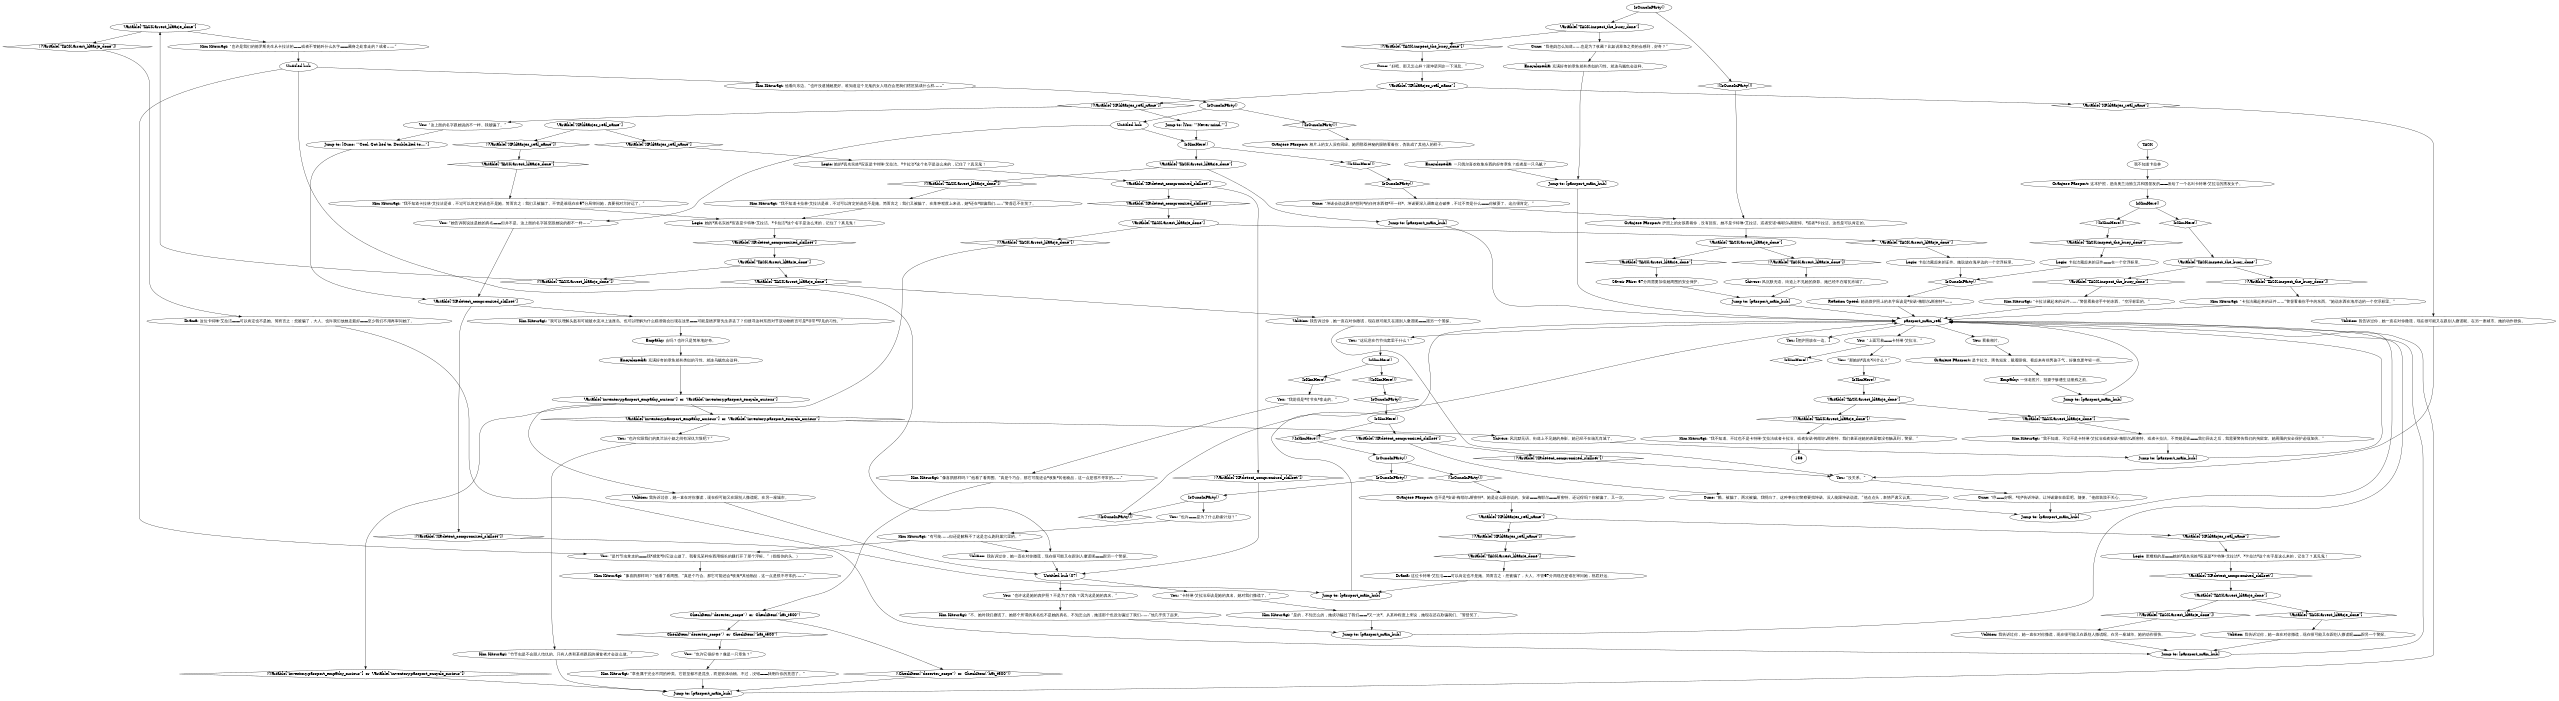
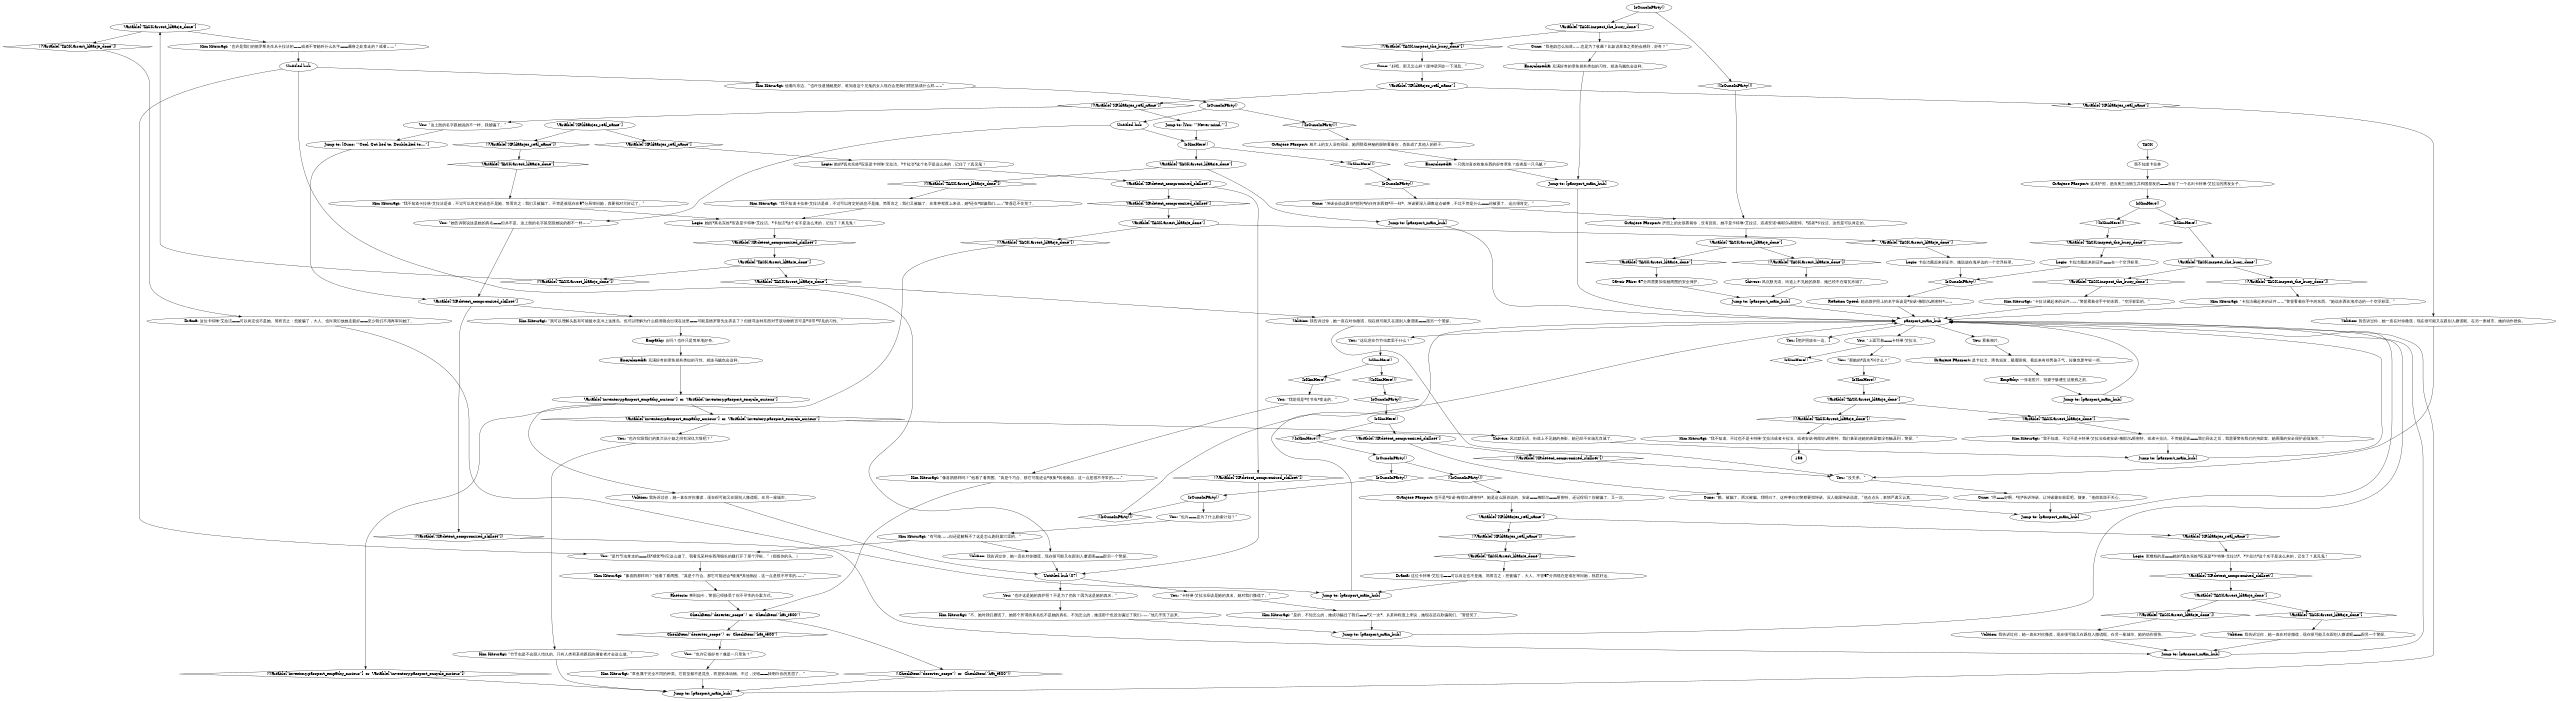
edge "Oranjese Passport: 相片上的女人没有回应。她用那双神秘的眼睛看着你，伪装成了其他人的样子。" -> "Encyclopedia: 一只偶尔喜欢收集东西的好奇章鱼？或者是一只乌贼？": added
node "passport_main_real": label "passport_main_real" -> "passport_main_hub"
node "Rhetoric: 事到如今，警督已经接受了你不寻常的办案方式。": added
